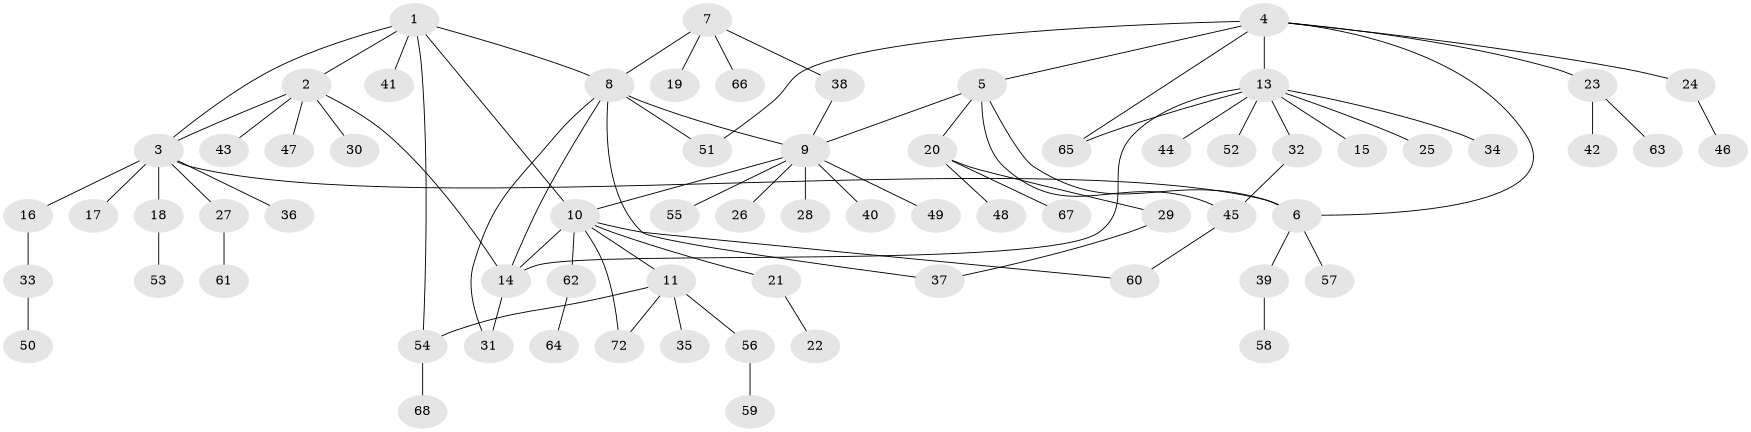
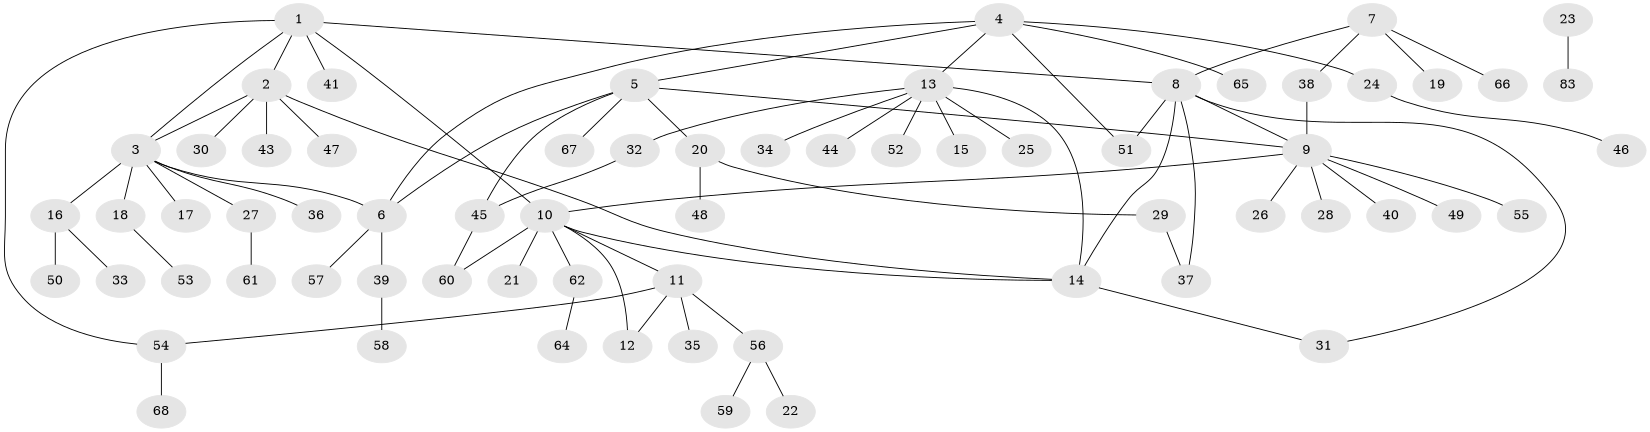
edge "4" -- "23": removed
edge "13" -- "65": removed
node "42": removed
node "63": label "63" -> "83"
edge "20" -- "67": now "5" -- "67"
edge "33" -- "50": now "16" -- "50"
edge "21" -- "22": now "56" -- "22"
node "72": label "72" -> "12"
